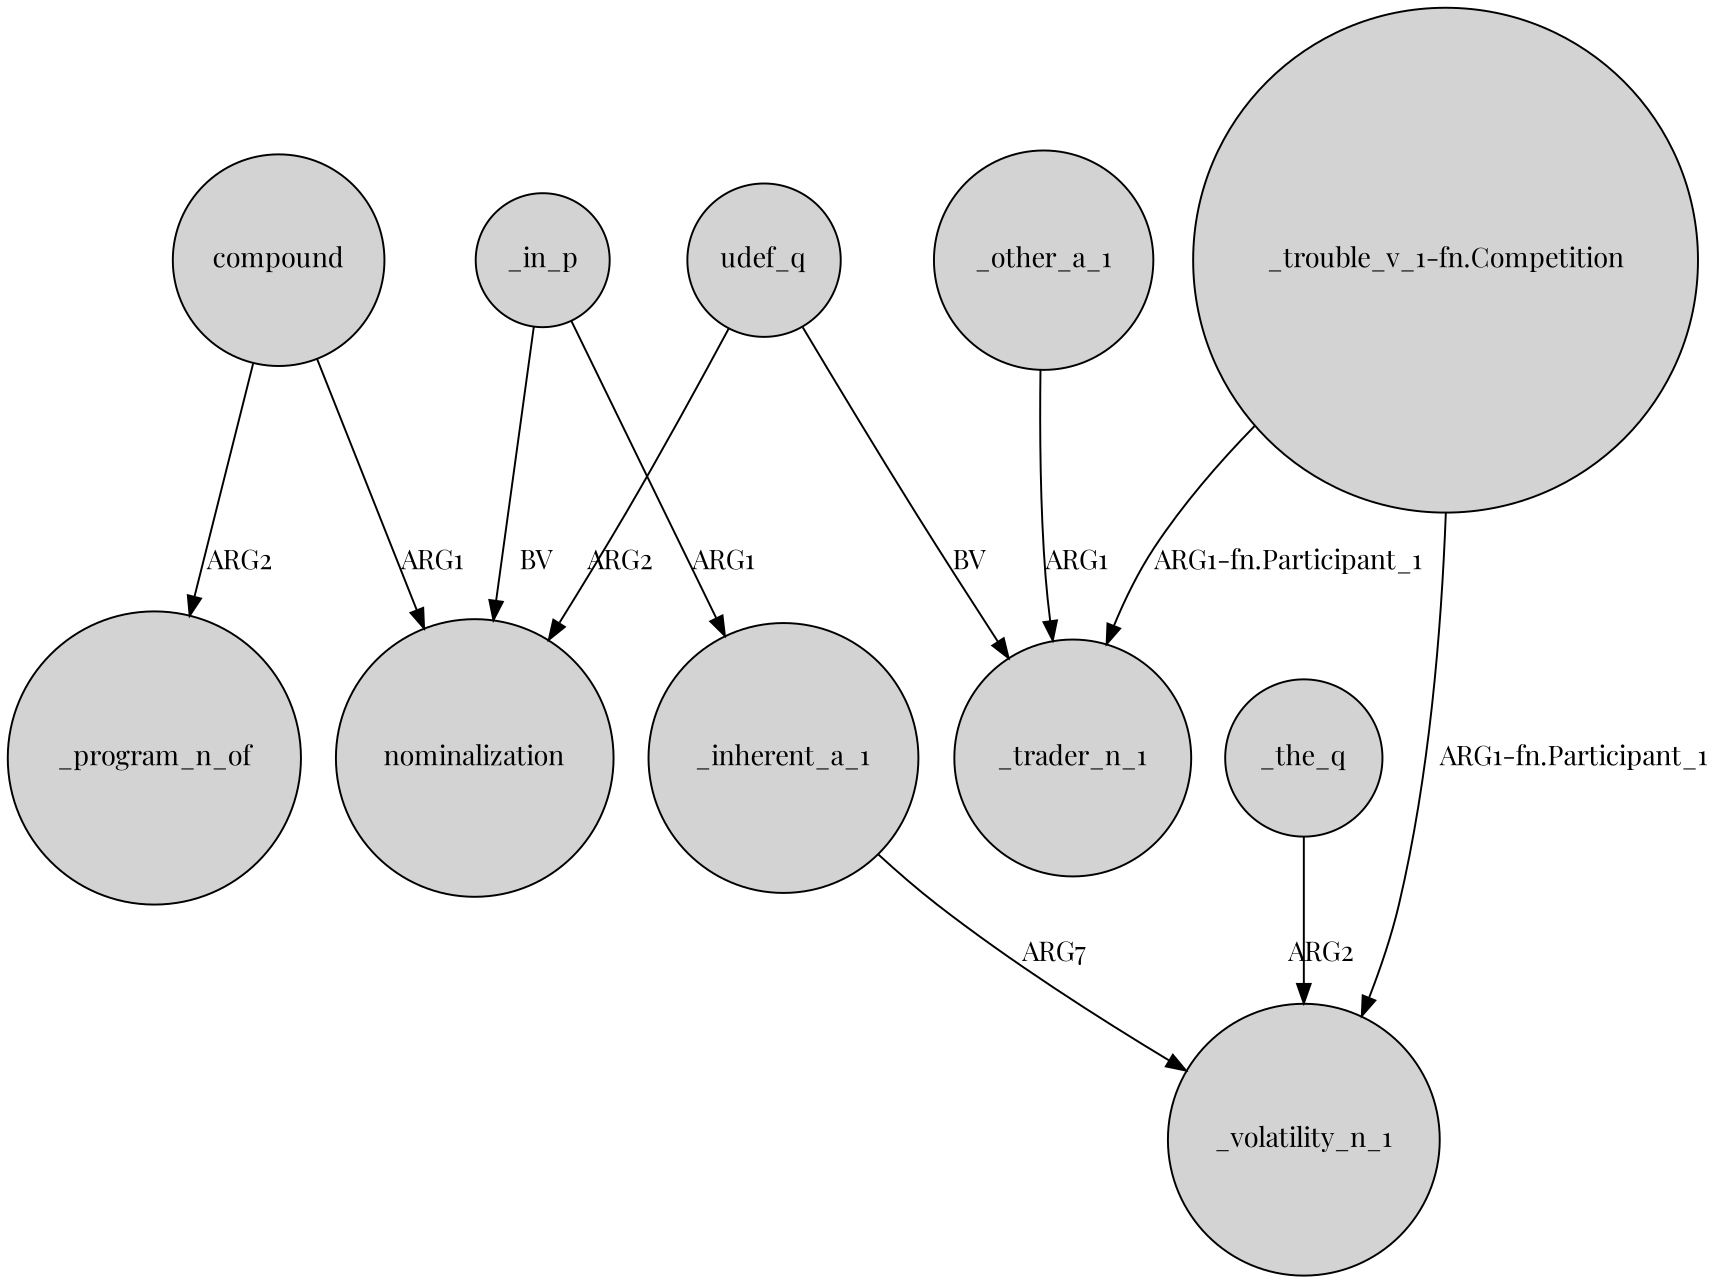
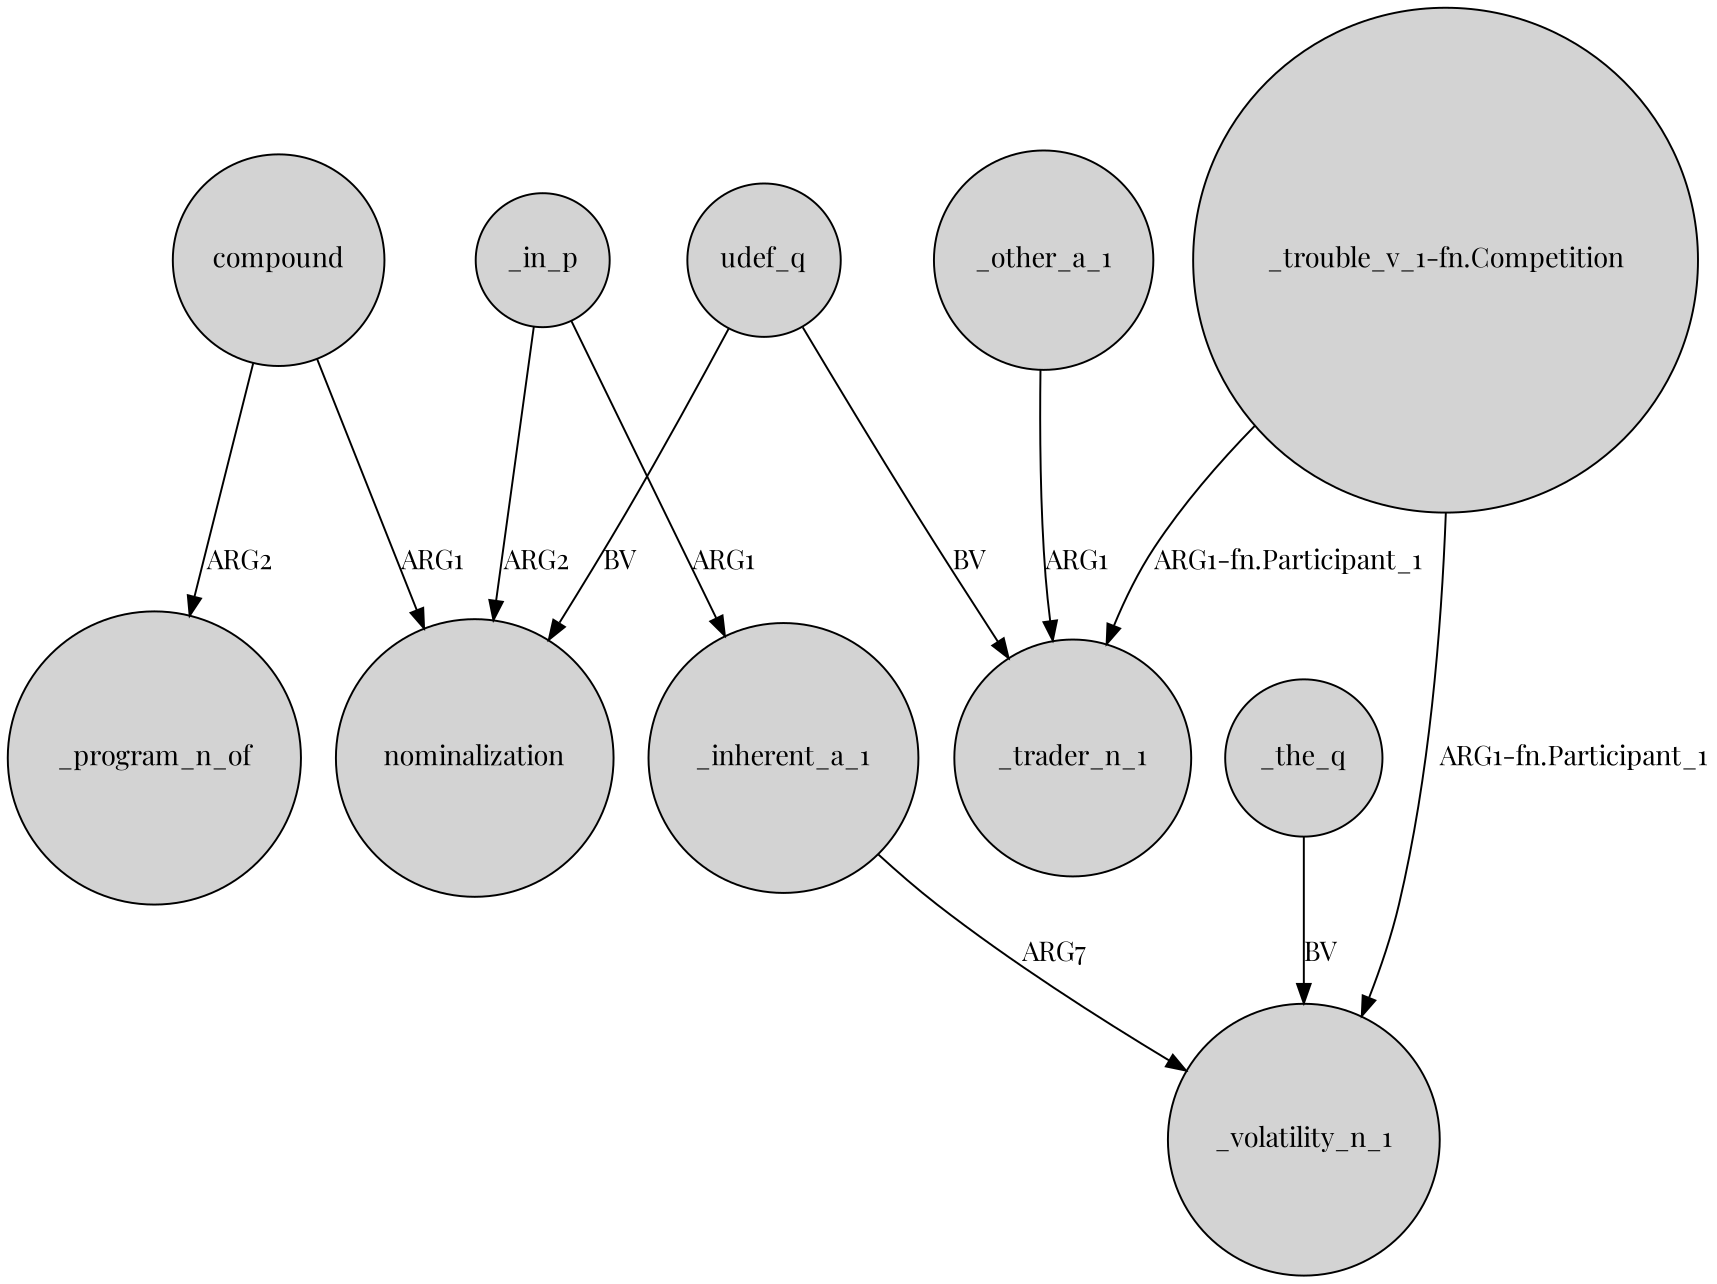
edge "_in_p" -> "nominalization": label "BV" -> "ARG2"
edge "udef_q" -> "nominalization": label "ARG2" -> "BV"
edge "_the_q" -> "_volatility_n_1": label "ARG2" -> "BV"
